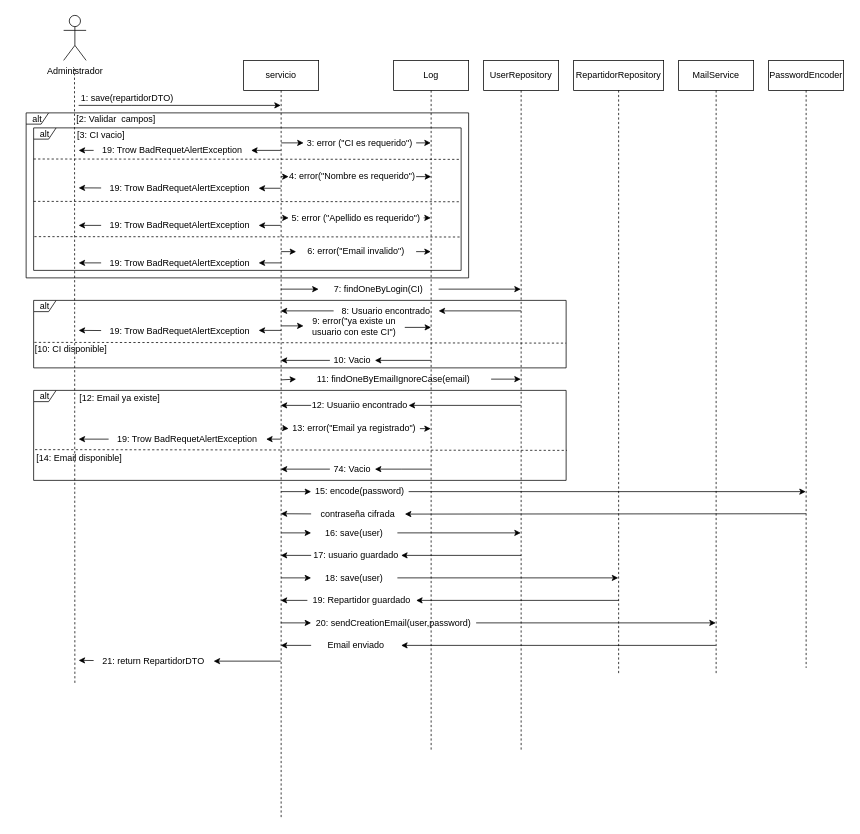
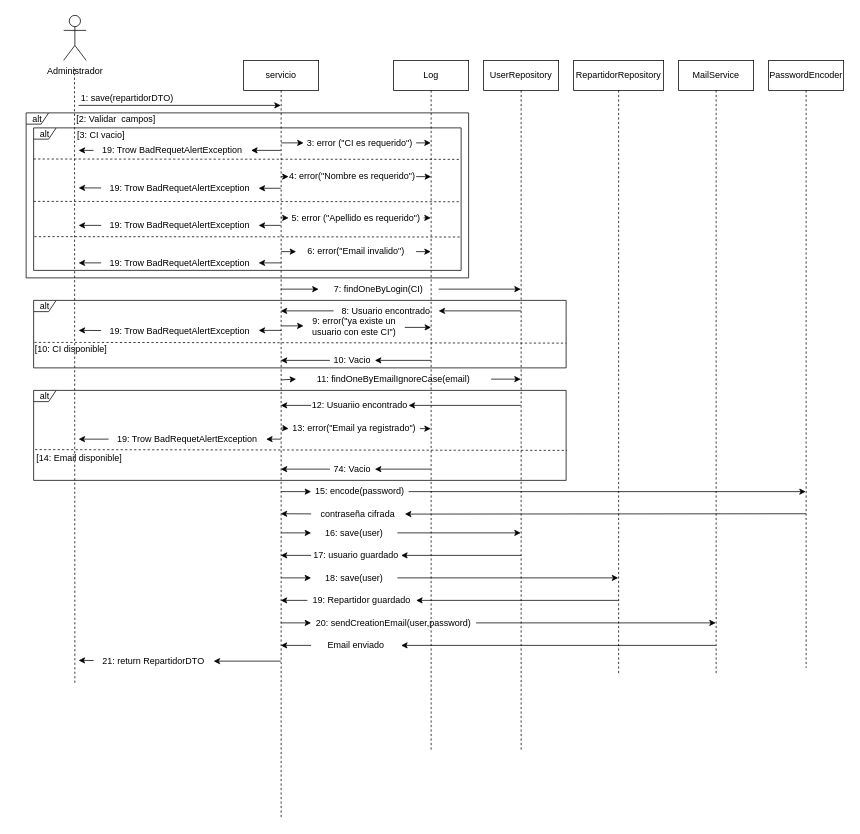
node "[12: Email ya existe]": removed
